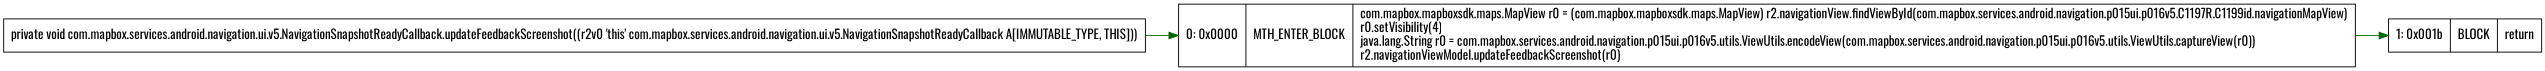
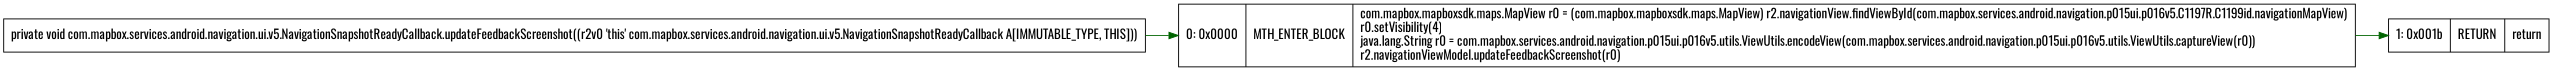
node "1: 0x001b": text "BLOCK" -> "RETURN"
